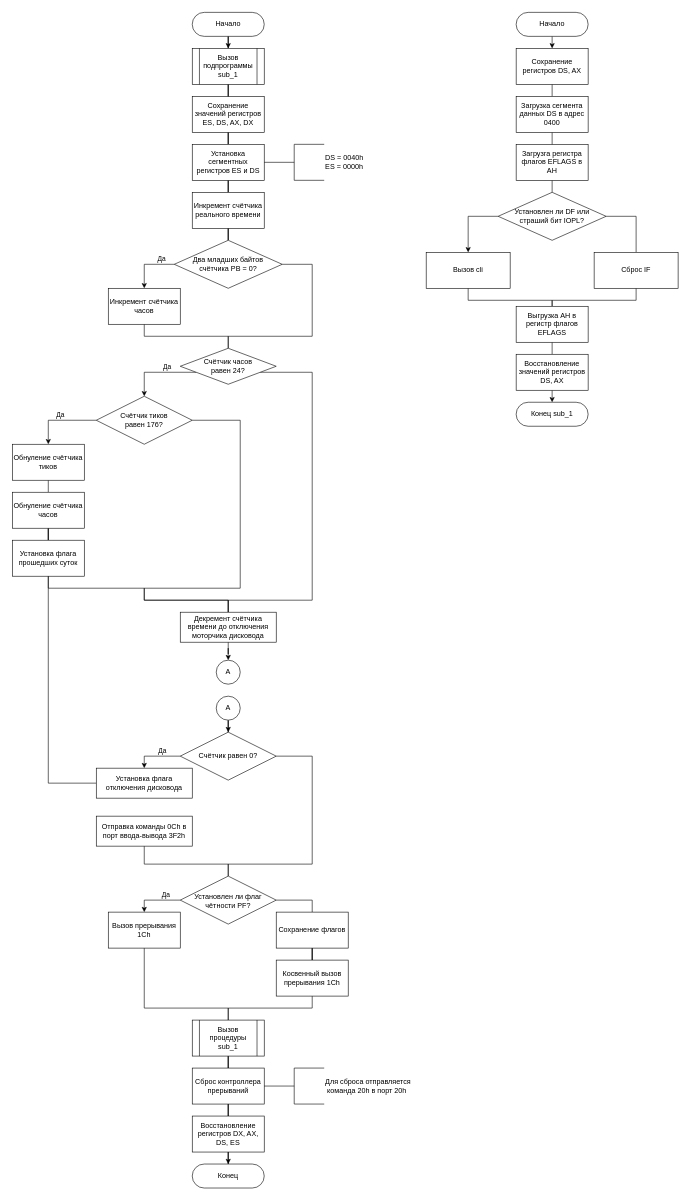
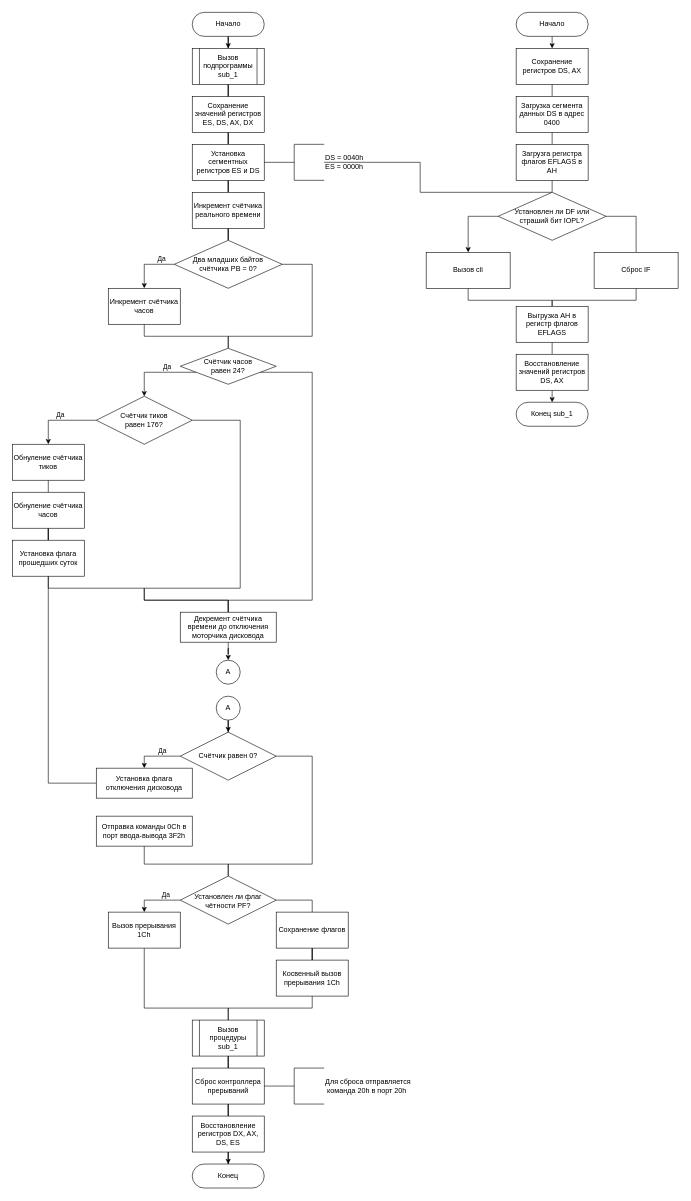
edge "Загрузга регистра флагов EFLAGS в AH" -- "Установлен ли DF или страший бит IOPL?": now "Загрузга регистра флагов EFLAGS в AH" -- "DS = 0040h ES = 0000h"
